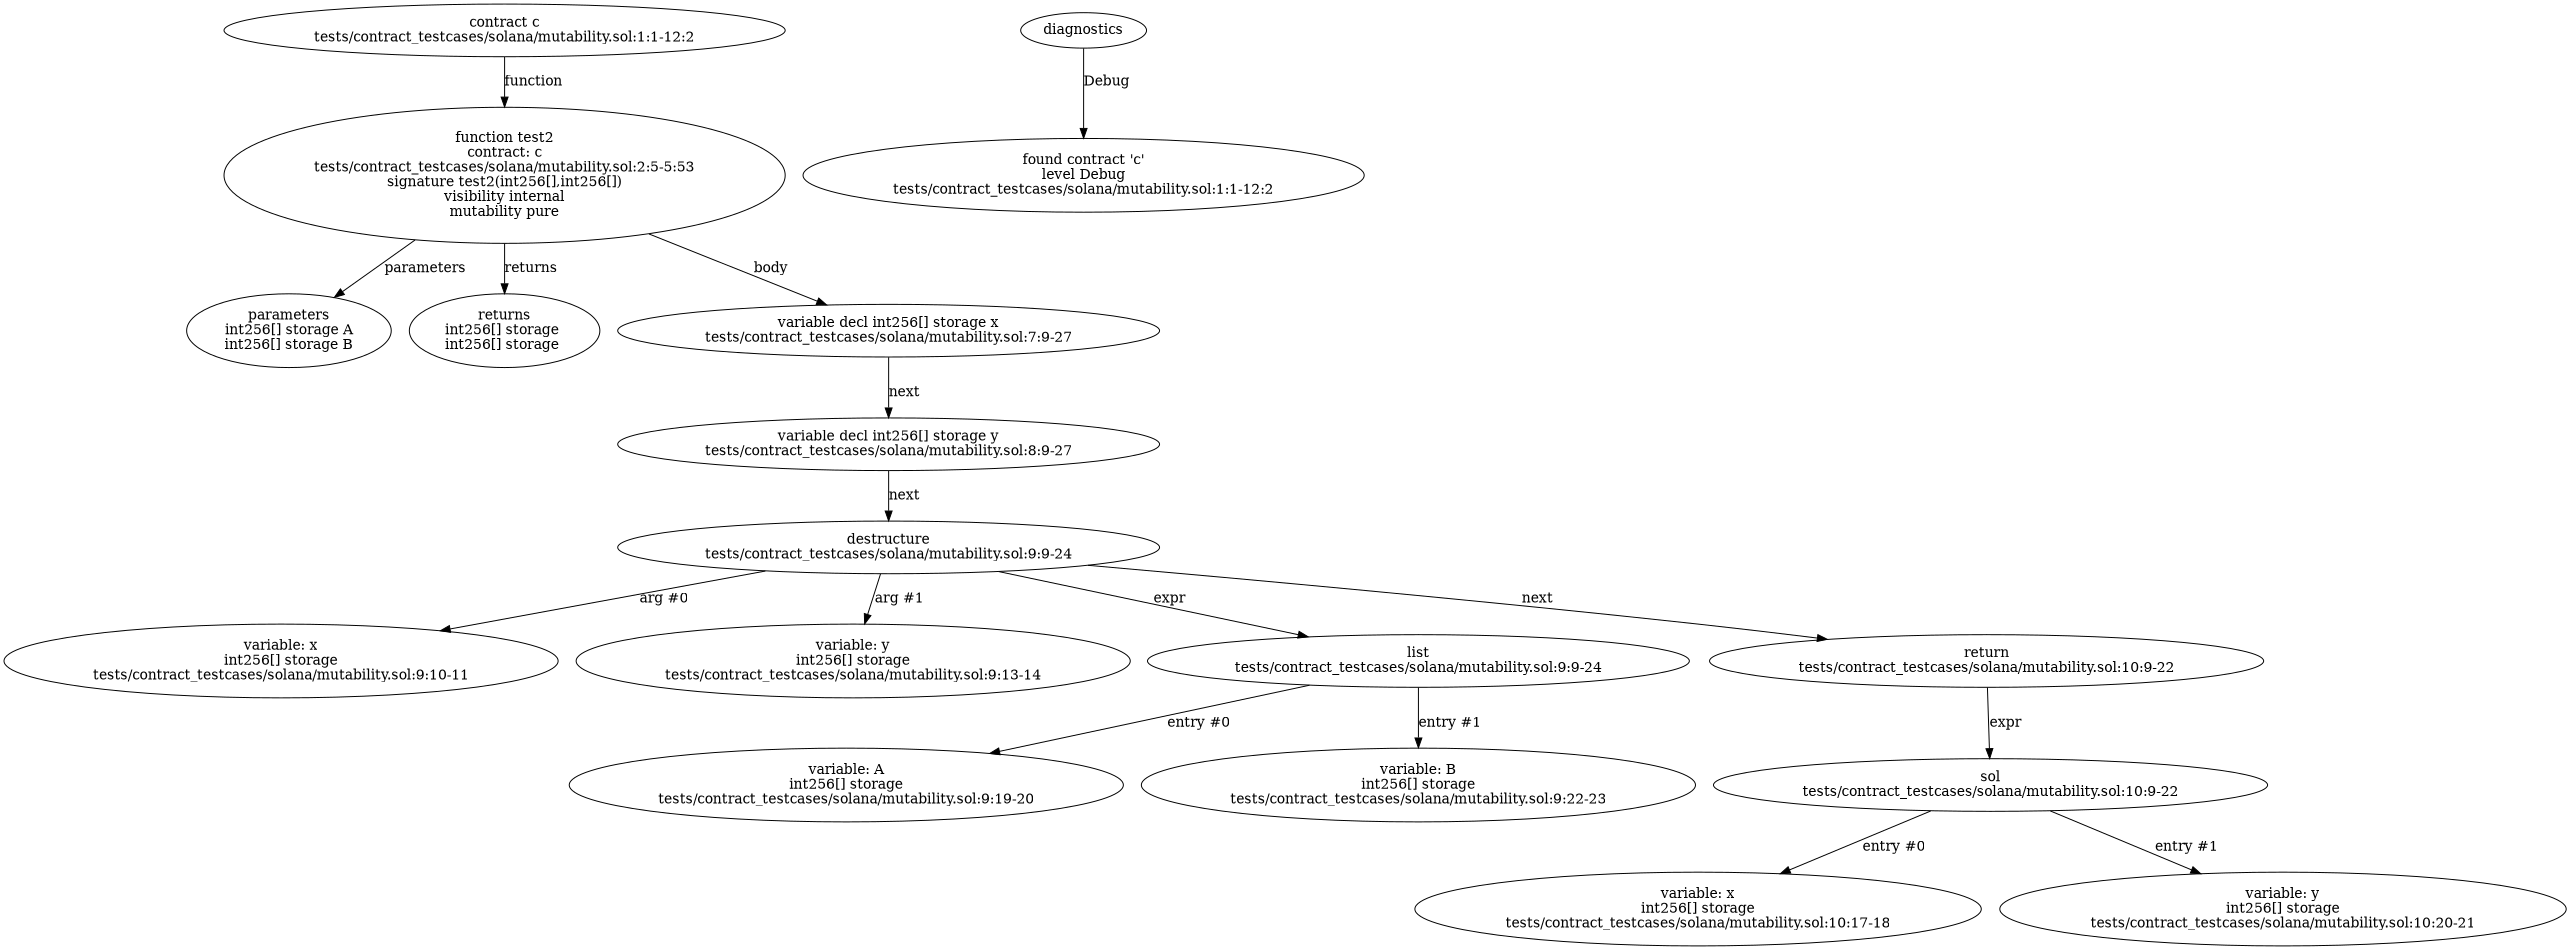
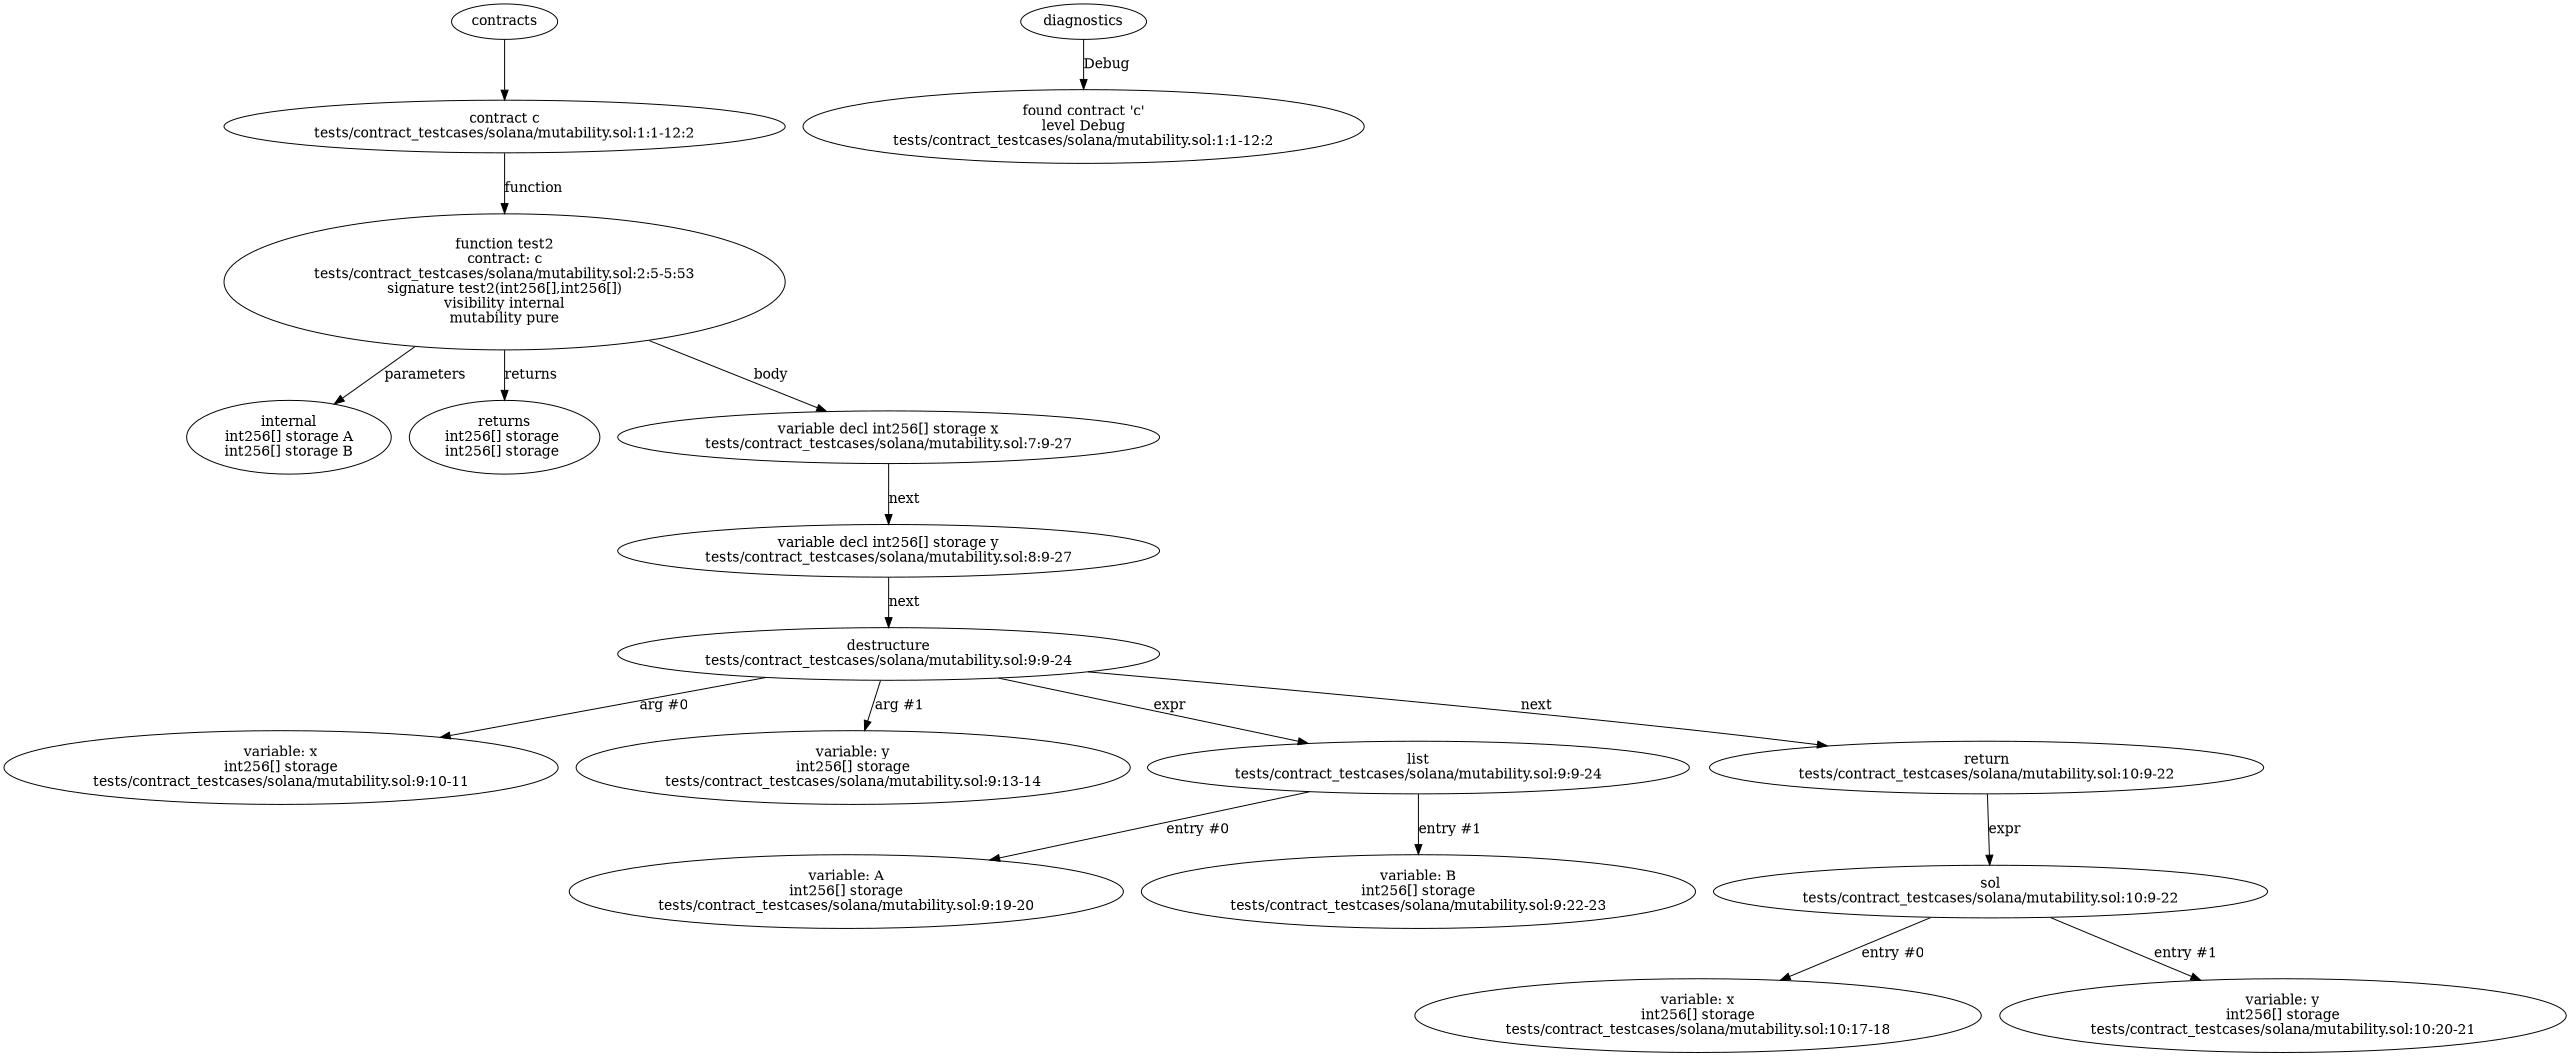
node "contracts": added
node "parameters int256[] storage A int256[] storage B": label "parameters int256[] storage A int256[] storage B" -> "internal int256[] storage A int256[] storage B"
